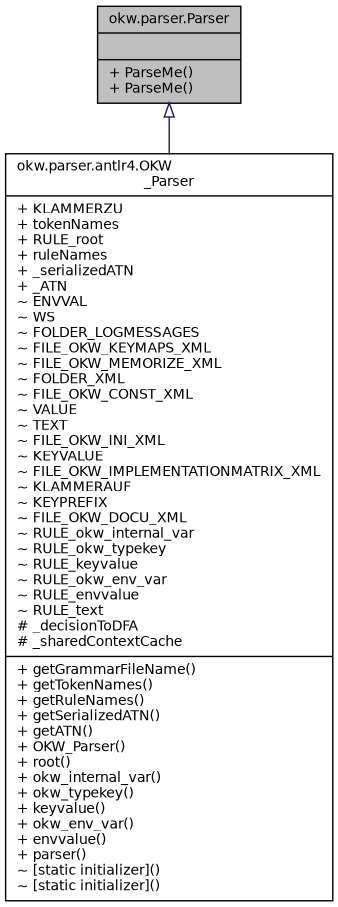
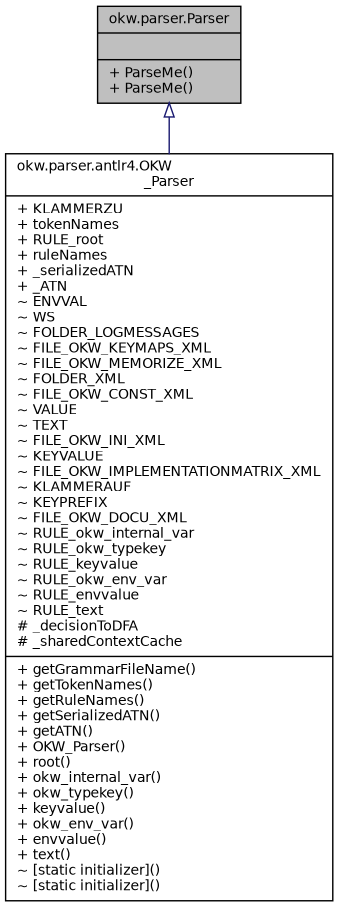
node "okw.parser.antlr4.OKW": text "+ parser()" -> "+ text()"
